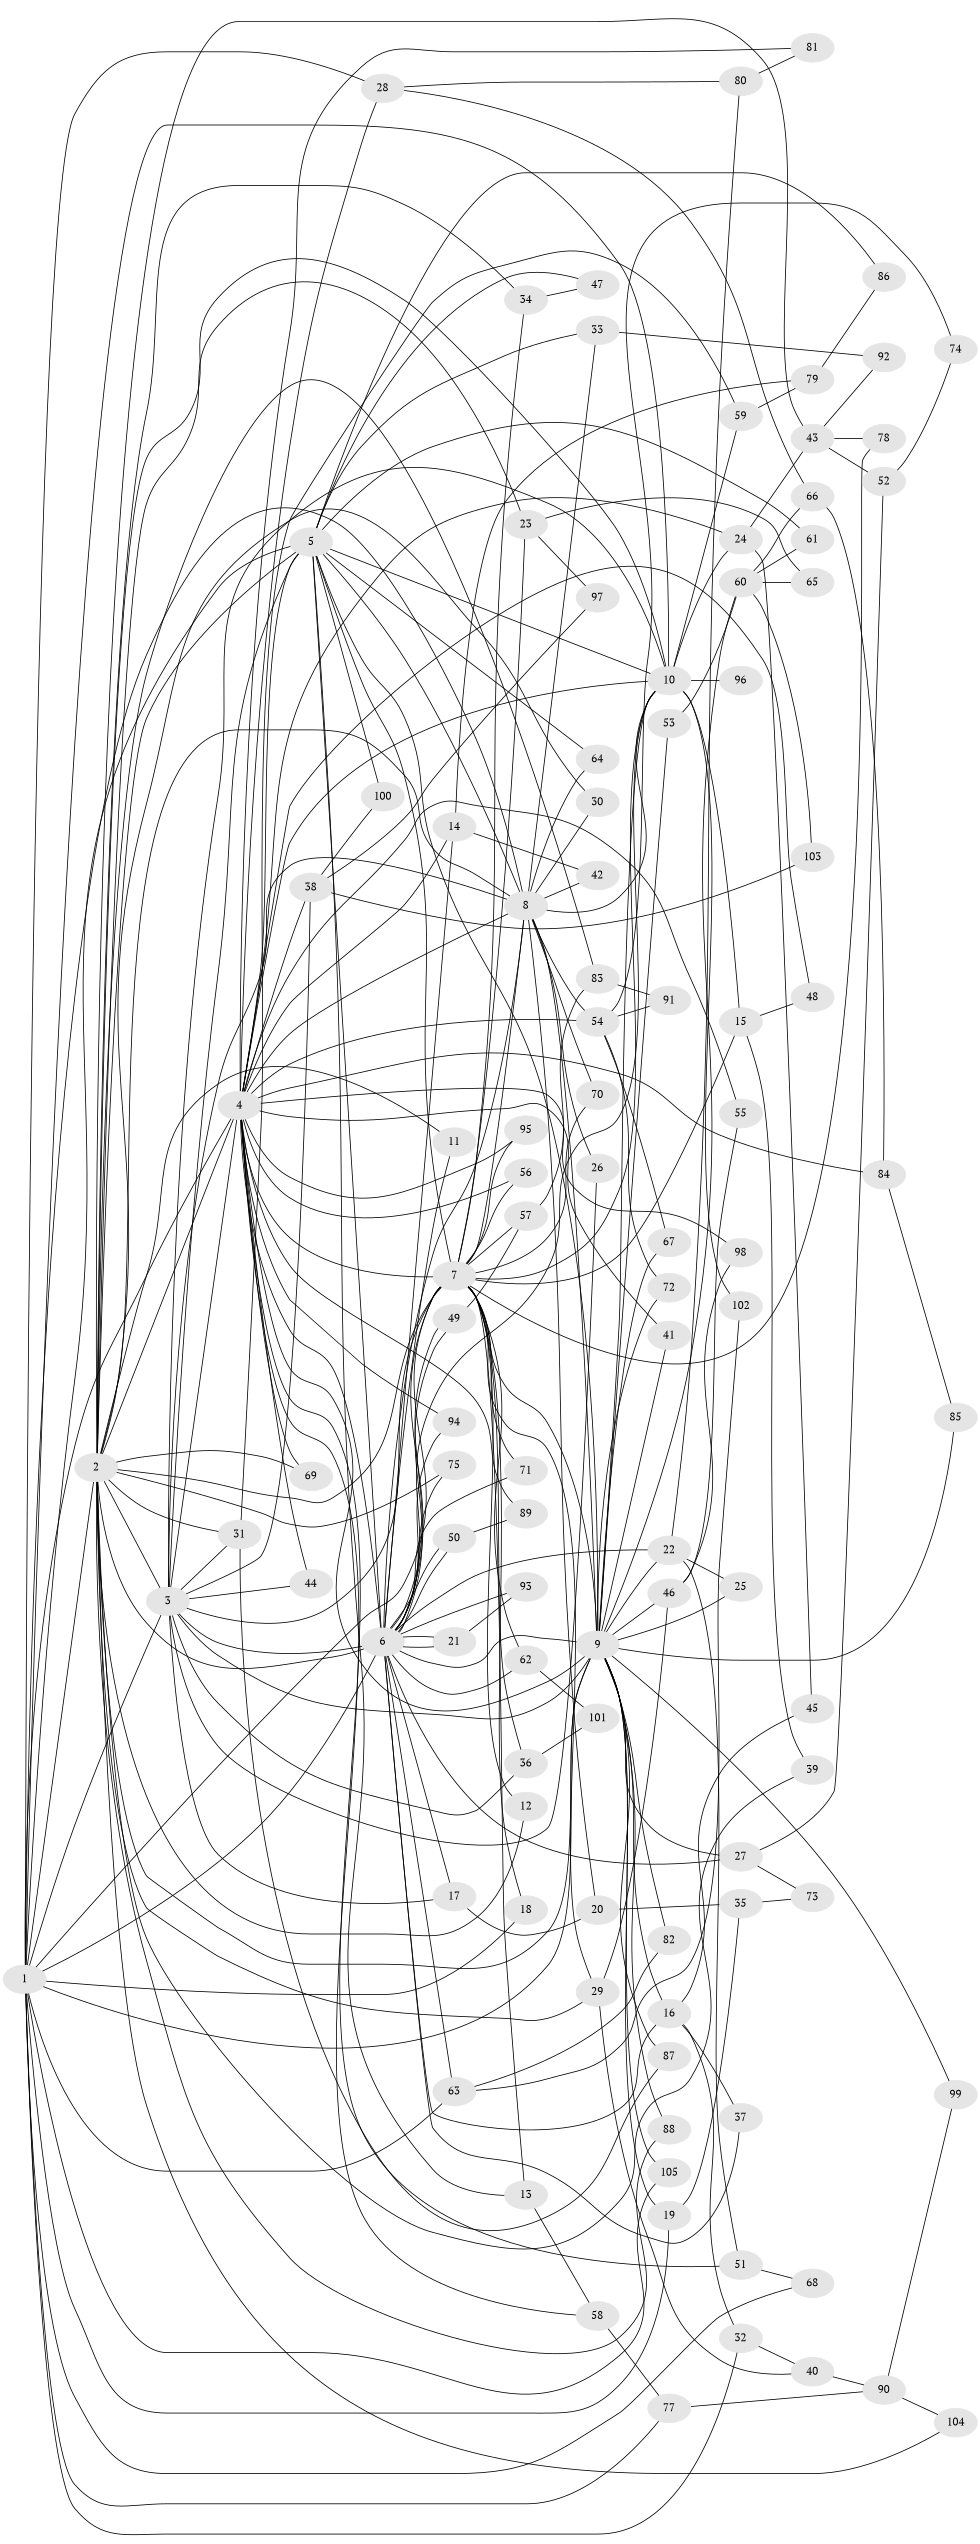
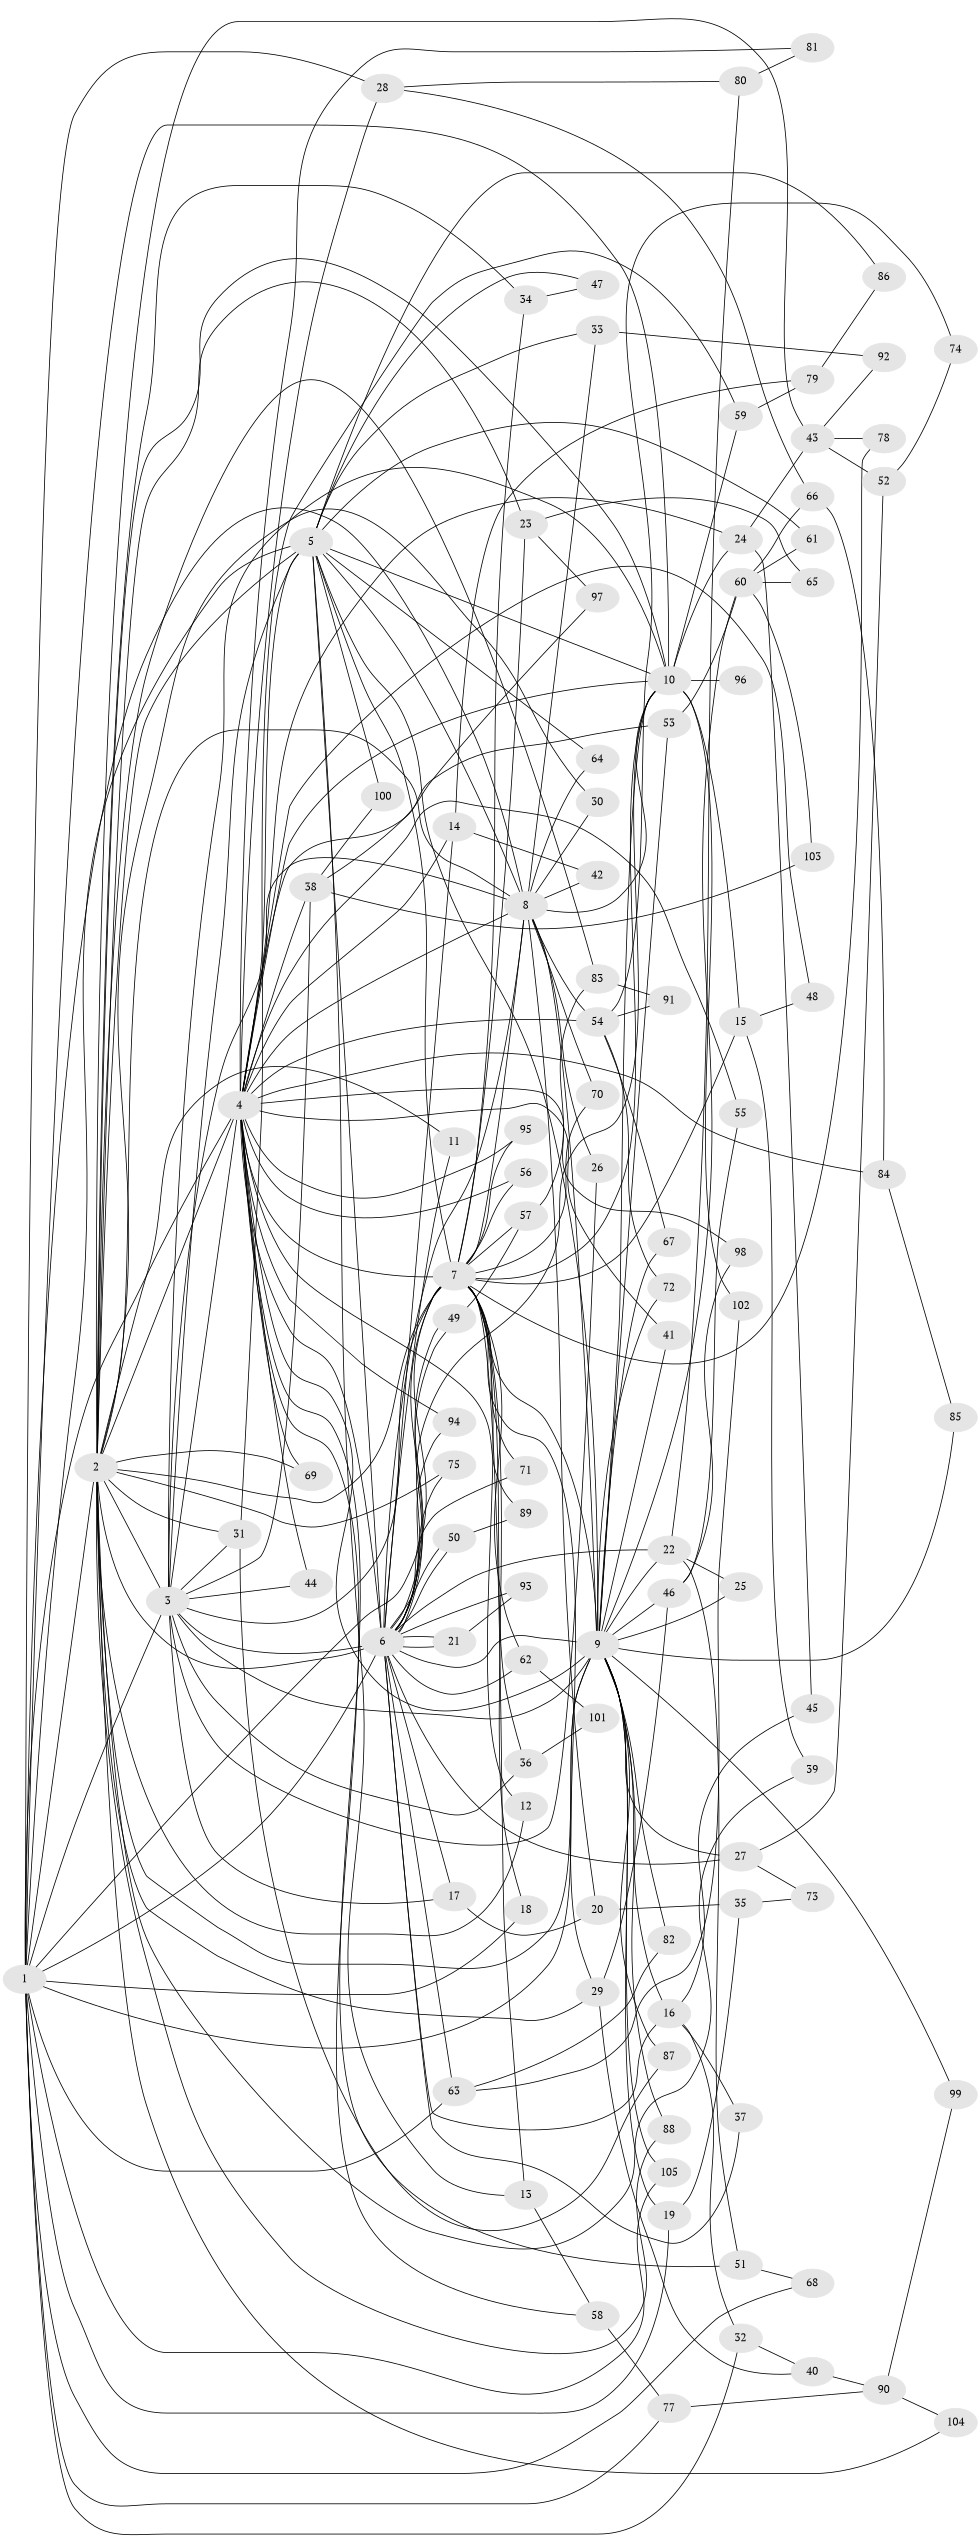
edge "53" -- "4": added
